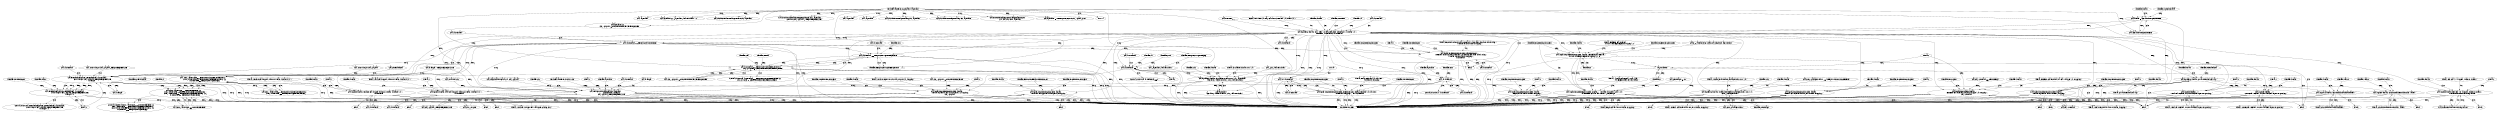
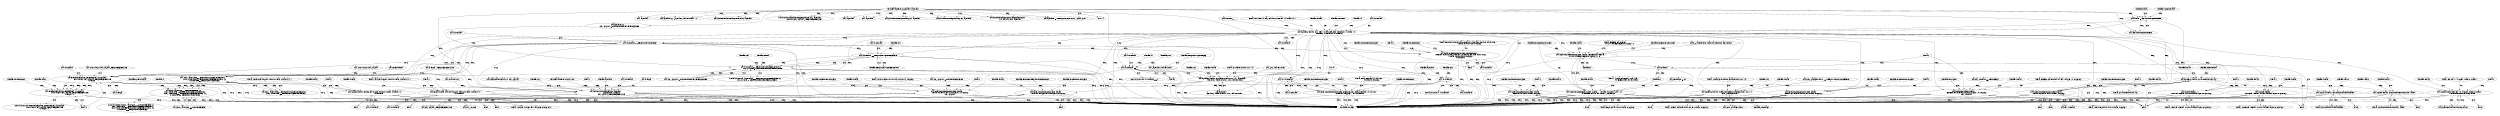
edge "(MethodParameterIn,crypt_path_t *layer_hint)" -> "(Identifier,RELAY_COMMAND_BEGIN_DIR)": now "(MethodParameterIn,crypt_path_t *layer_hint)" -> "(Call,domain = layer_hint?LD_APP:LD_EXIT)"
edge "(Call,rh.command == RELAY_COMMAND_DATA)" -> "(Call,rh.command == RELAY_COMMAND_BEGIN_DIR)": reversed
node "(Yay,tor_free(m))": label "(Yay,tor_free(m))" -> "(Call,tor_free(m))"
node "(Identifier,END_CIRC_REASON_PROTOCOL)": label "(Identifier,END_CIRC_REASON_PROTOCOL)" -> "(Identifier,END_CIRC_REASON_TORPROTOCOL)"
node "(ControlStructure,if (rh.sendme_id == 0))": label "(ControlStructure,if (rh.sendme_id == 0))" -> "(ControlStructure,if (rh.stream_id == 0))"
